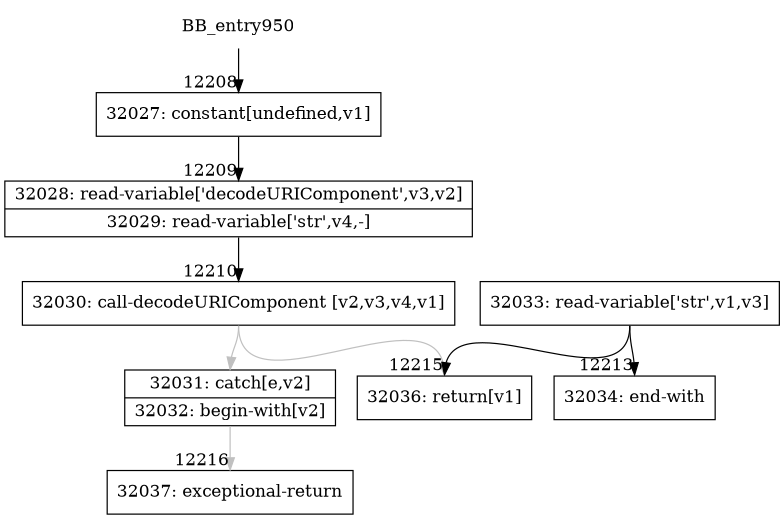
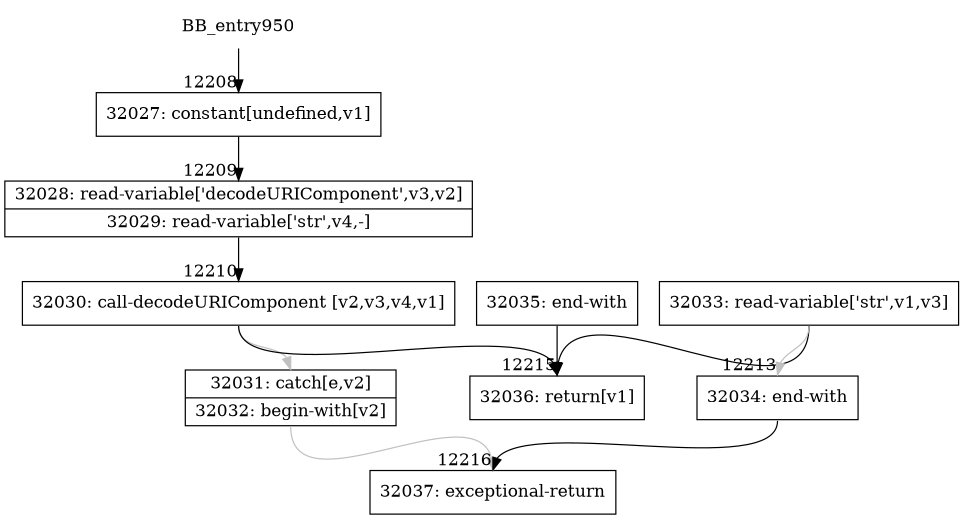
node "32035: end-with": added
edge "32033: read-variable['str',v1,v3]" -> "32034: end-with": color black -> gray
edge "32030: call-decodeURIComponent [v2,v3,v4,v1]" -> "32036: return[v1]": color gray -> black
edge "32034: end-with" -> "32037: exceptional-return": added
